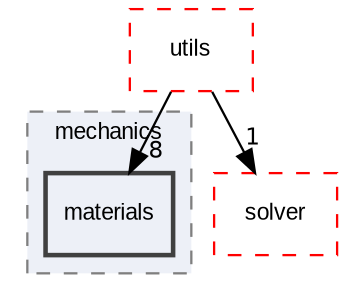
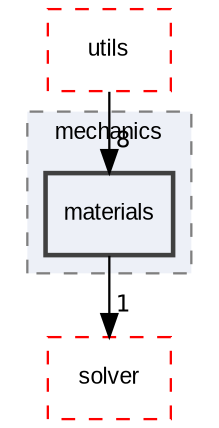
edge "utils" -> "solver": now "materials" -> "solver"
